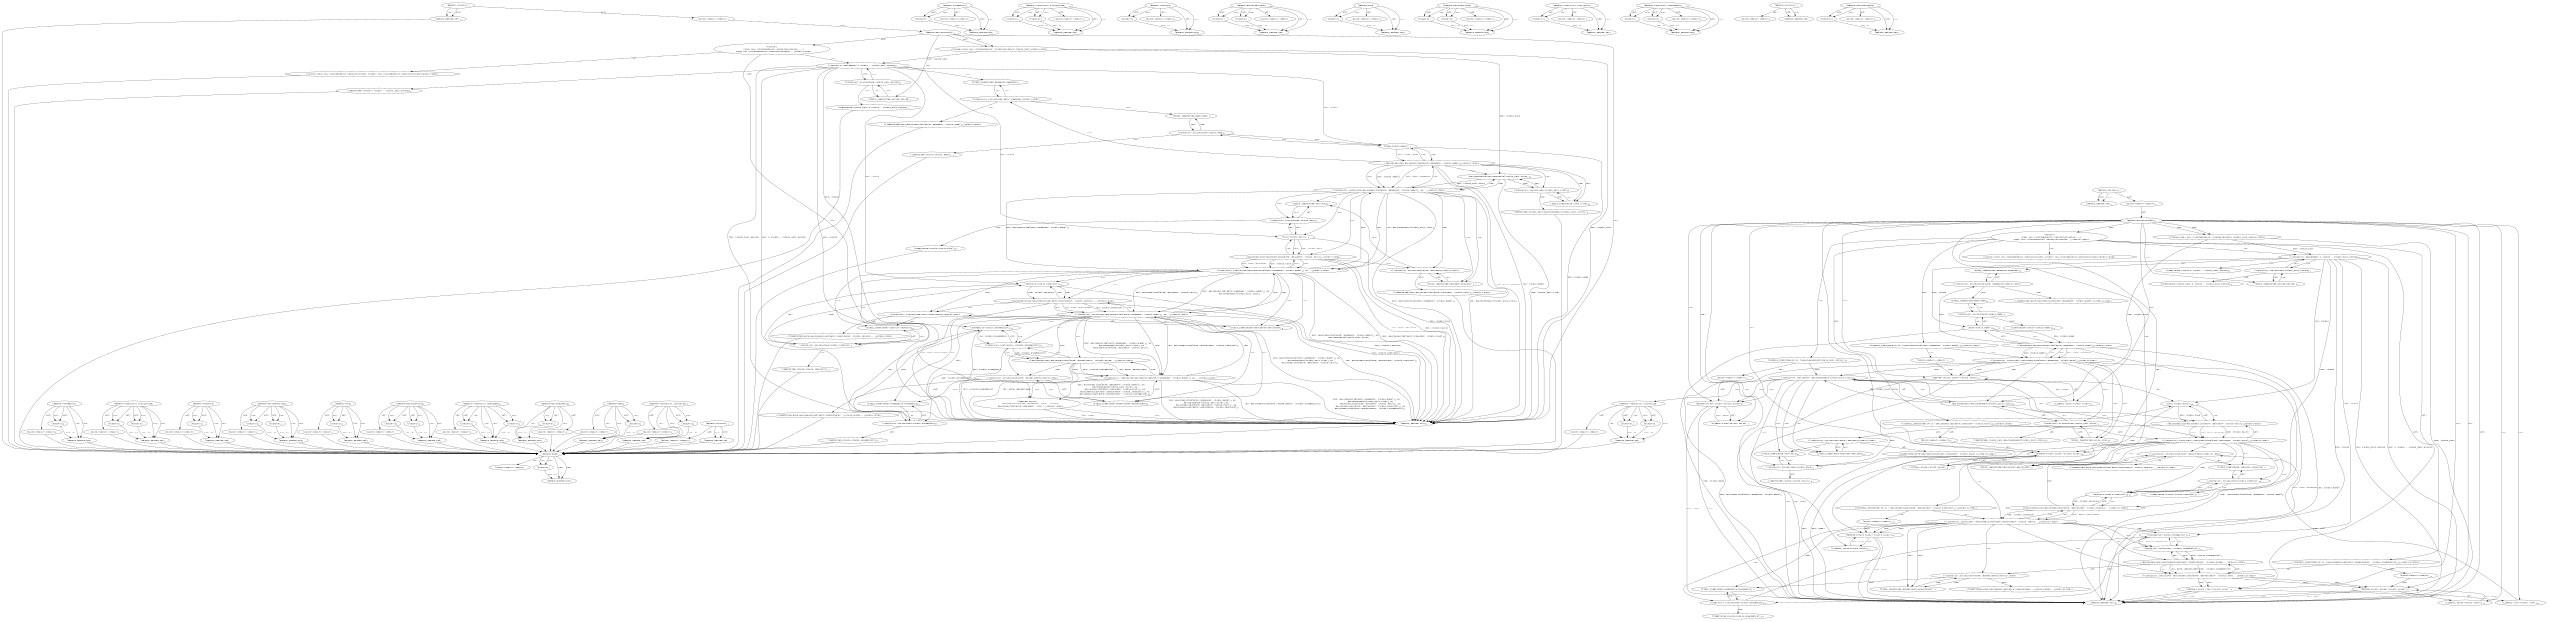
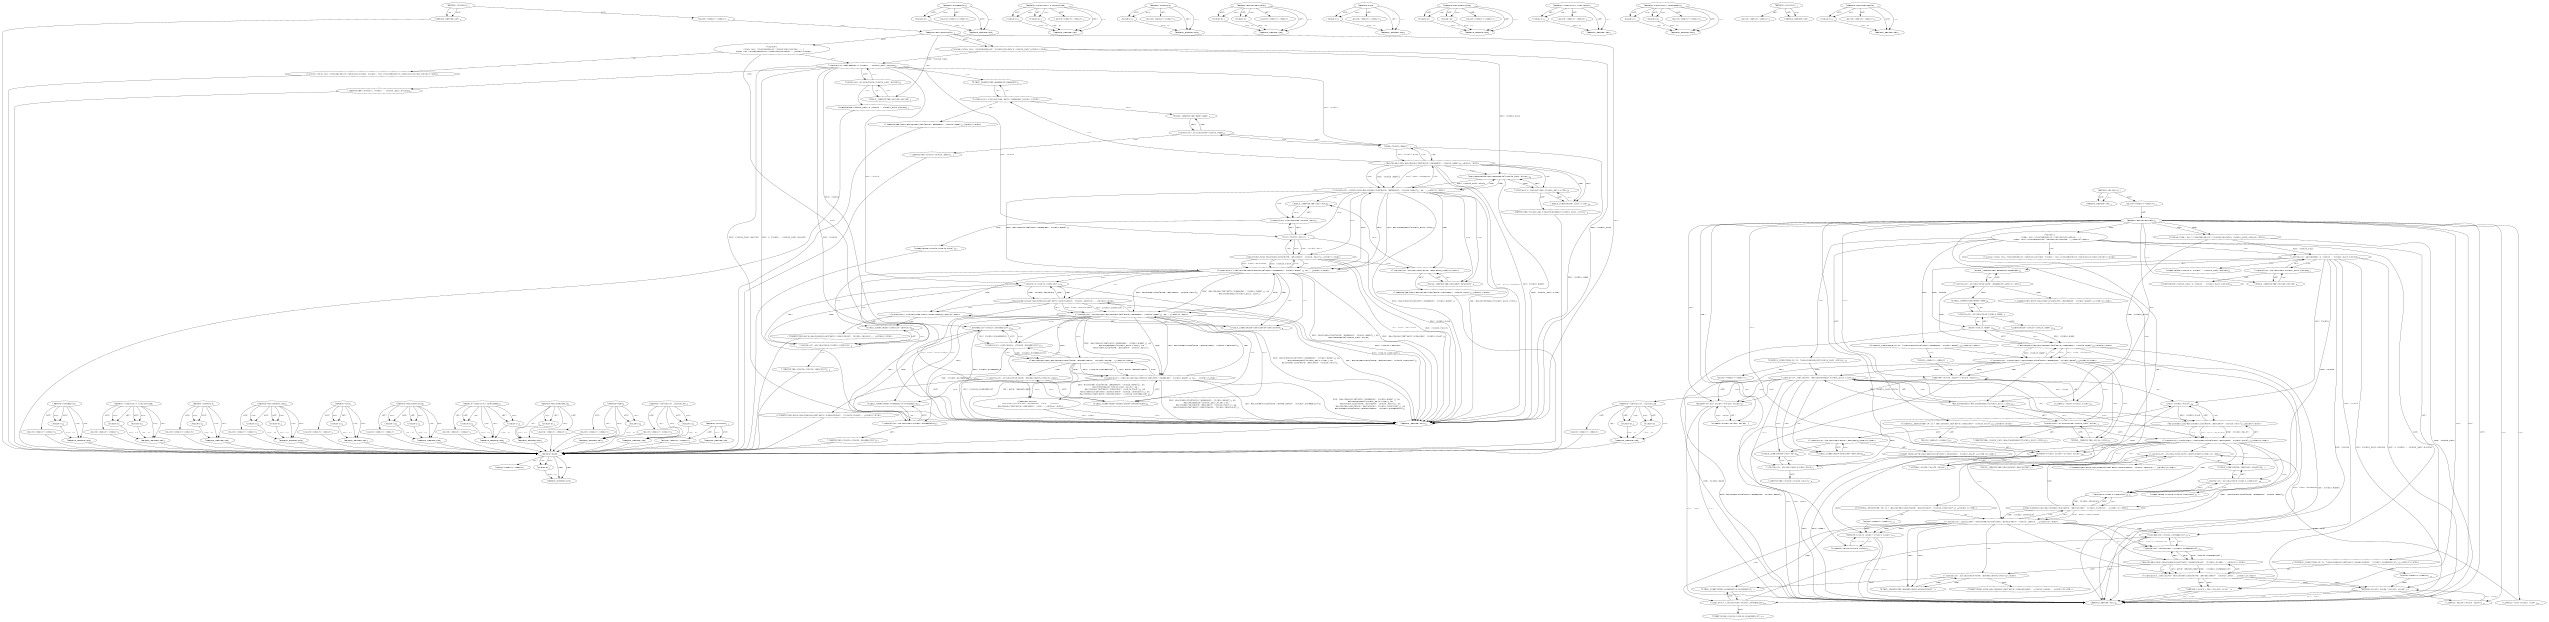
edge "(RETURN,return true;,return true;)" -> "(LITERAL,true,return true;)": removed, label "AST:"
